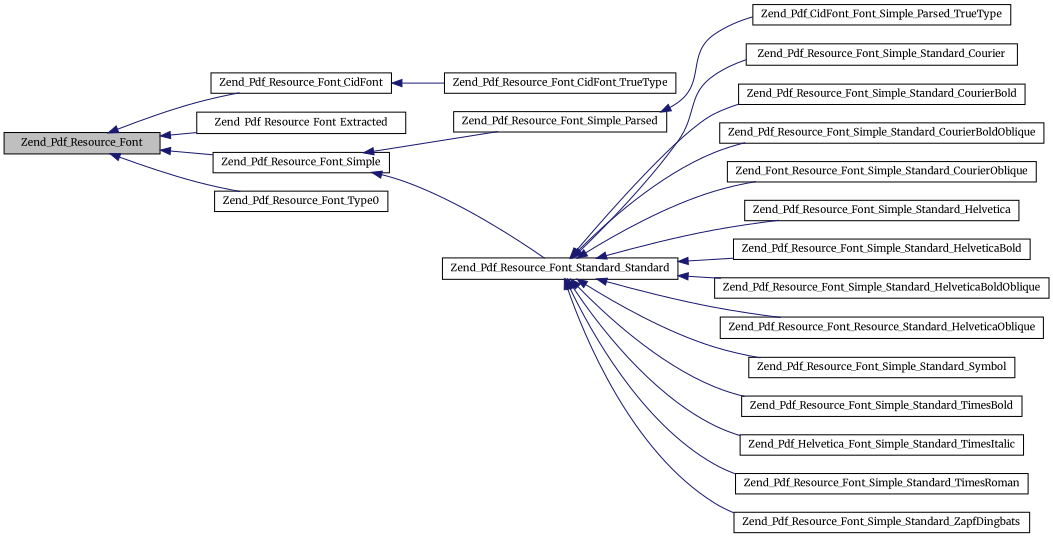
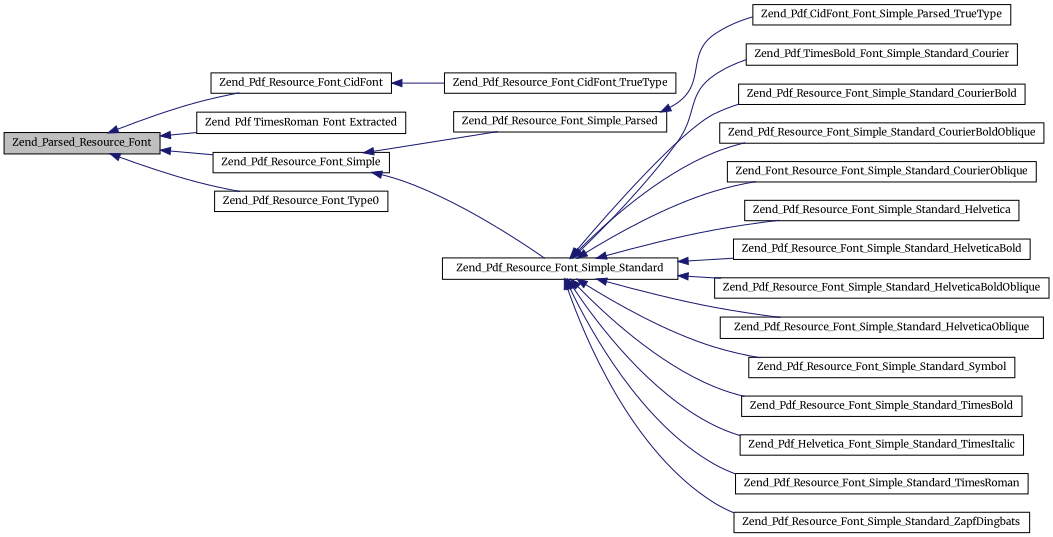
node "Zend_Pdf_Resource_Font_Simple_Standard_Courier": label "Zend_Pdf_Resource_Font_Simple_Standard_Courier" -> "Zend_Pdf_TimesBold_Font_Simple_Standard_Courier"
node "Zend_Pdf_Resource_Font_Extracted": label "Zend_Pdf_Resource_Font_Extracted" -> "Zend_Pdf_TimesRoman_Font_Extracted"
node "Zend_Pdf_Resource_Font": label "Zend_Pdf_Resource_Font" -> "Zend_Parsed_Resource_Font"
node "Zend_Pdf_Resource_Font_Standard_Standard": label "Zend_Pdf_Resource_Font_Standard_Standard" -> "Zend_Pdf_Resource_Font_Simple_Standard"
node "Zend_Pdf_Resource_Font_Resource_Standard_HelveticaOblique": label "Zend_Pdf_Resource_Font_Resource_Standard_HelveticaOblique" -> "Zend_Pdf_Resource_Font_Simple_Standard_HelveticaOblique"
